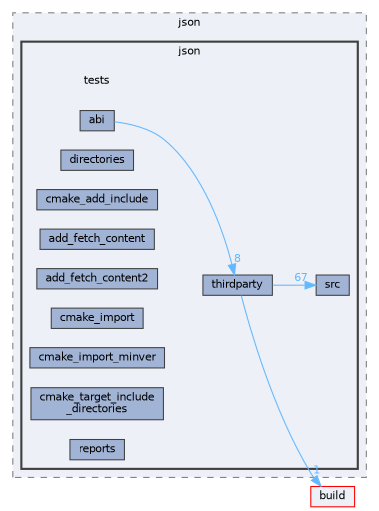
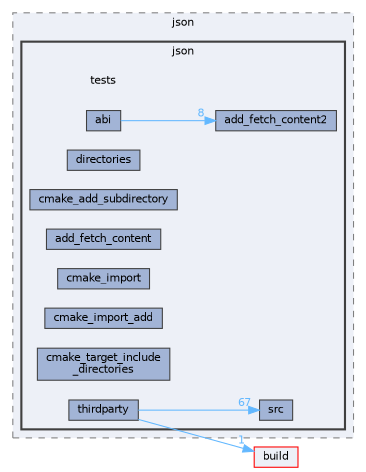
edge "abi" -> "thirdparty": now "abi" -> "add_fetch_content2"
node "cmake_add_include": label "cmake_add_include" -> "cmake_add_subdirectory"
node "cmake_import_minver": label "cmake_import_minver" -> "cmake_import_add"
node "reports": removed
